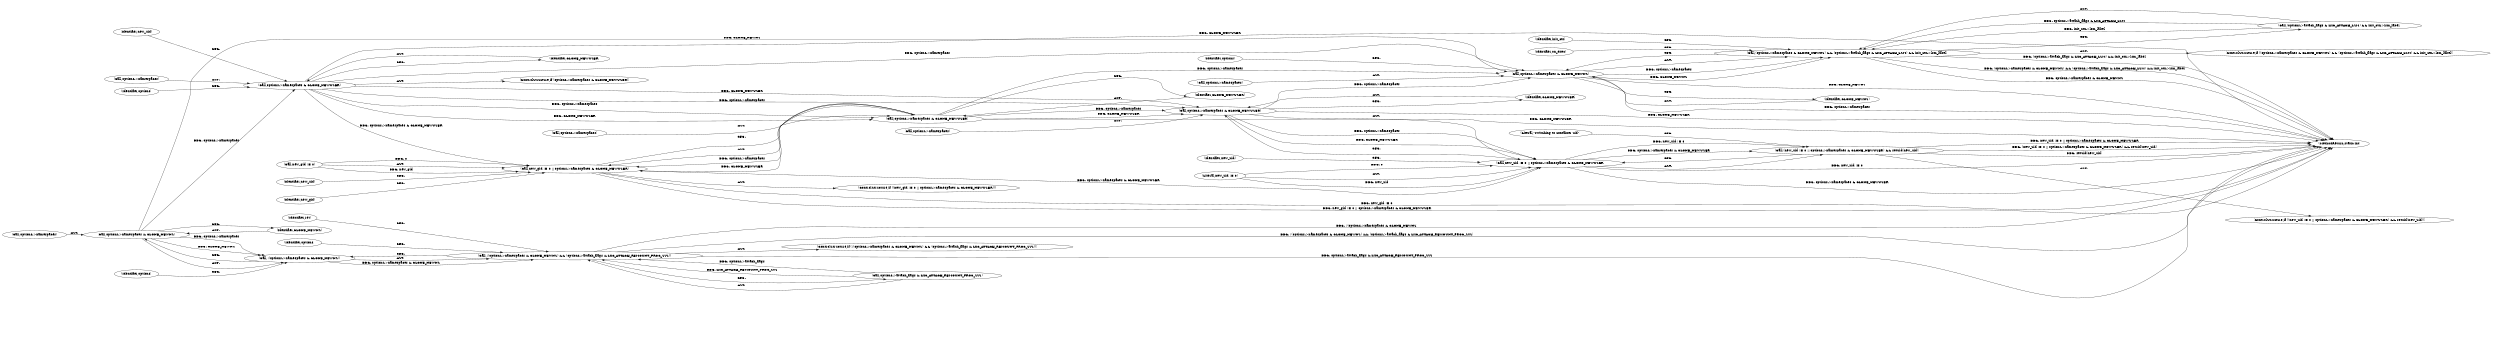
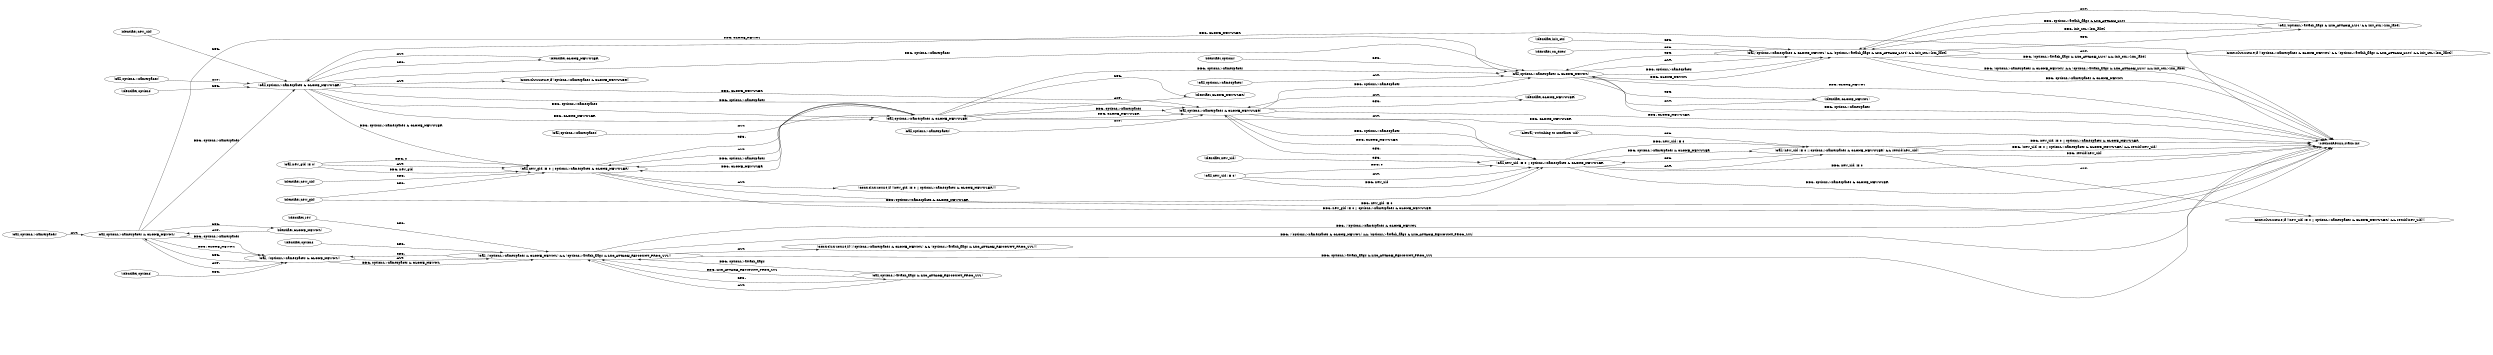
node "(Literal,new_uid != 0)": label "(Literal,new_uid != 0)" -> "(Call,new_uid != 0)"
edge "(Call,new_gid != 0 || options->namespaces & CLONE_NEWUSER)" -> "(Call,new_uid != 0 || options->namespaces & CLONE_NEWUSER)": now "(Identifier,new_gid)" -> "(Call,new_uid != 0 || options->namespaces & CLONE_NEWUSER)"
